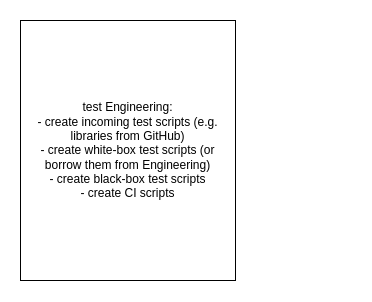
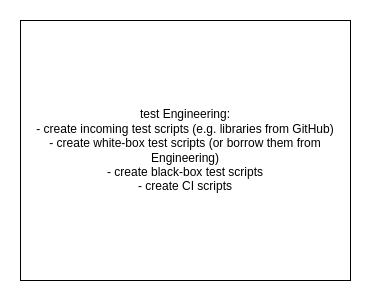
node "test Engineering: - create incoming test scripts (e.g. libraries from GitHub) - create white-box test scripts (or borrow them from Engineering) - create black-box test scripts - create CI scripts": size 215x260 -> 330x260
